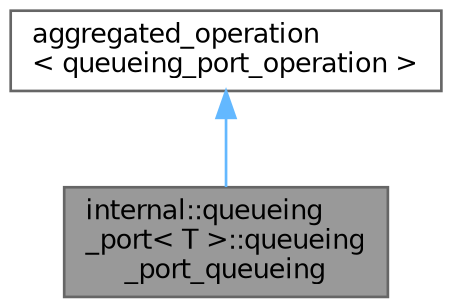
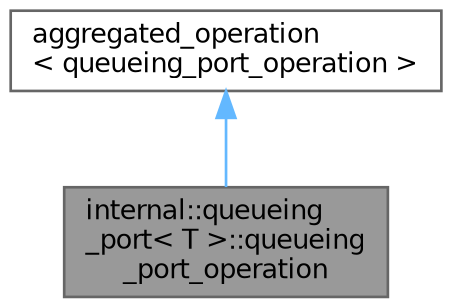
node "internal::queueing _port< T >::queueing _port_queueing": label "internal::queueing _port< T >::queueing _port_queueing" -> "internal::queueing _port< T >::queueing _port_operation"
